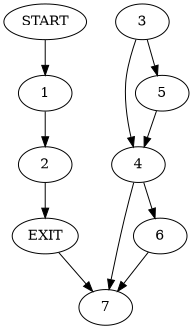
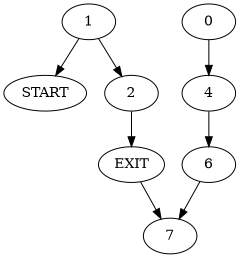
node "3": removed
edge "START" -> "1": reversed
node "5": label "5" -> "0"
edge "4" -> "7": removed
